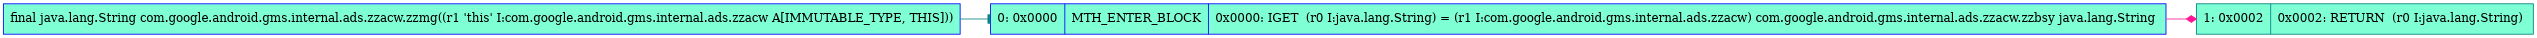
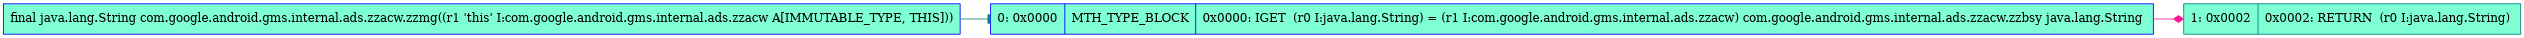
node "0: 0x0000": text "MTH_ENTER_BLOCK" -> "MTH_TYPE_BLOCK"
